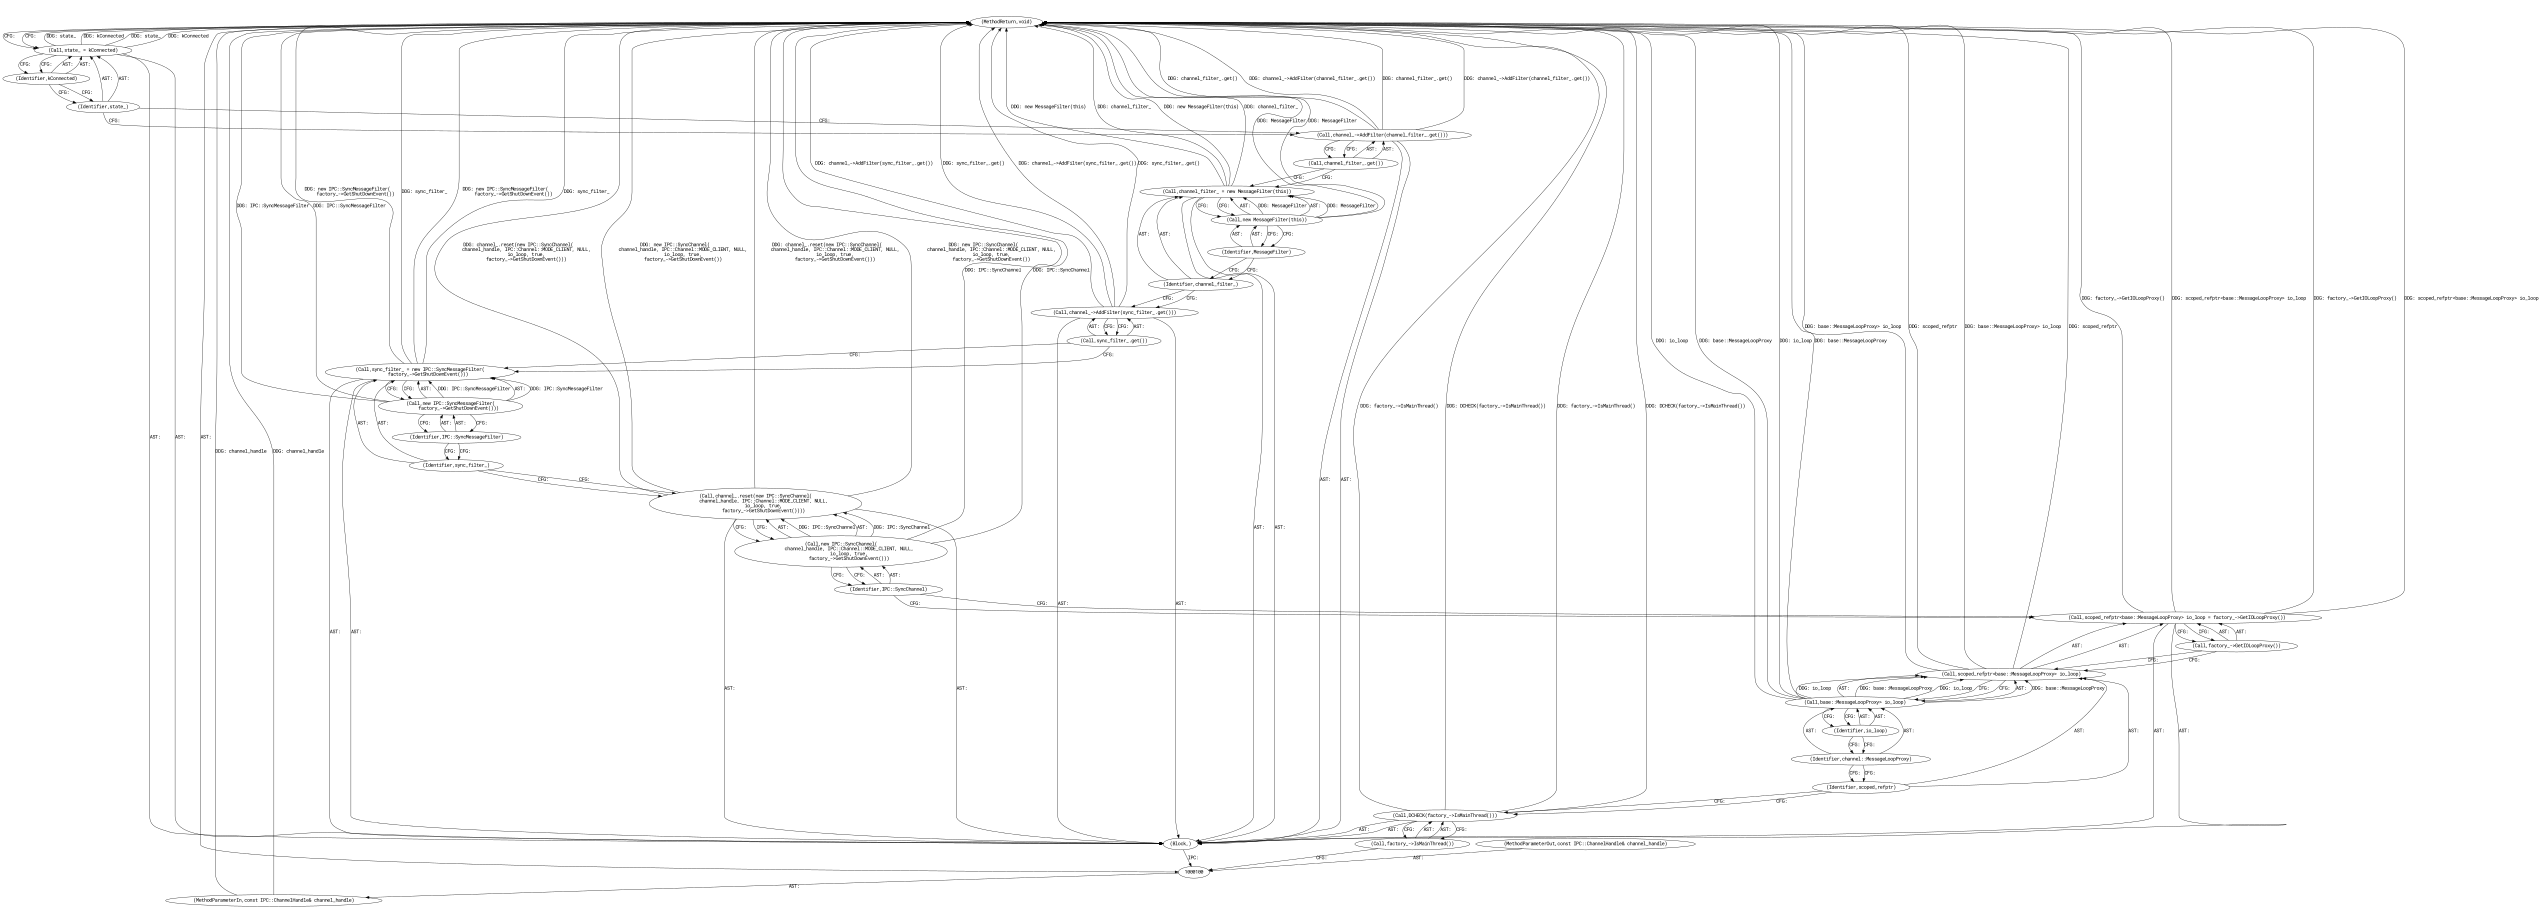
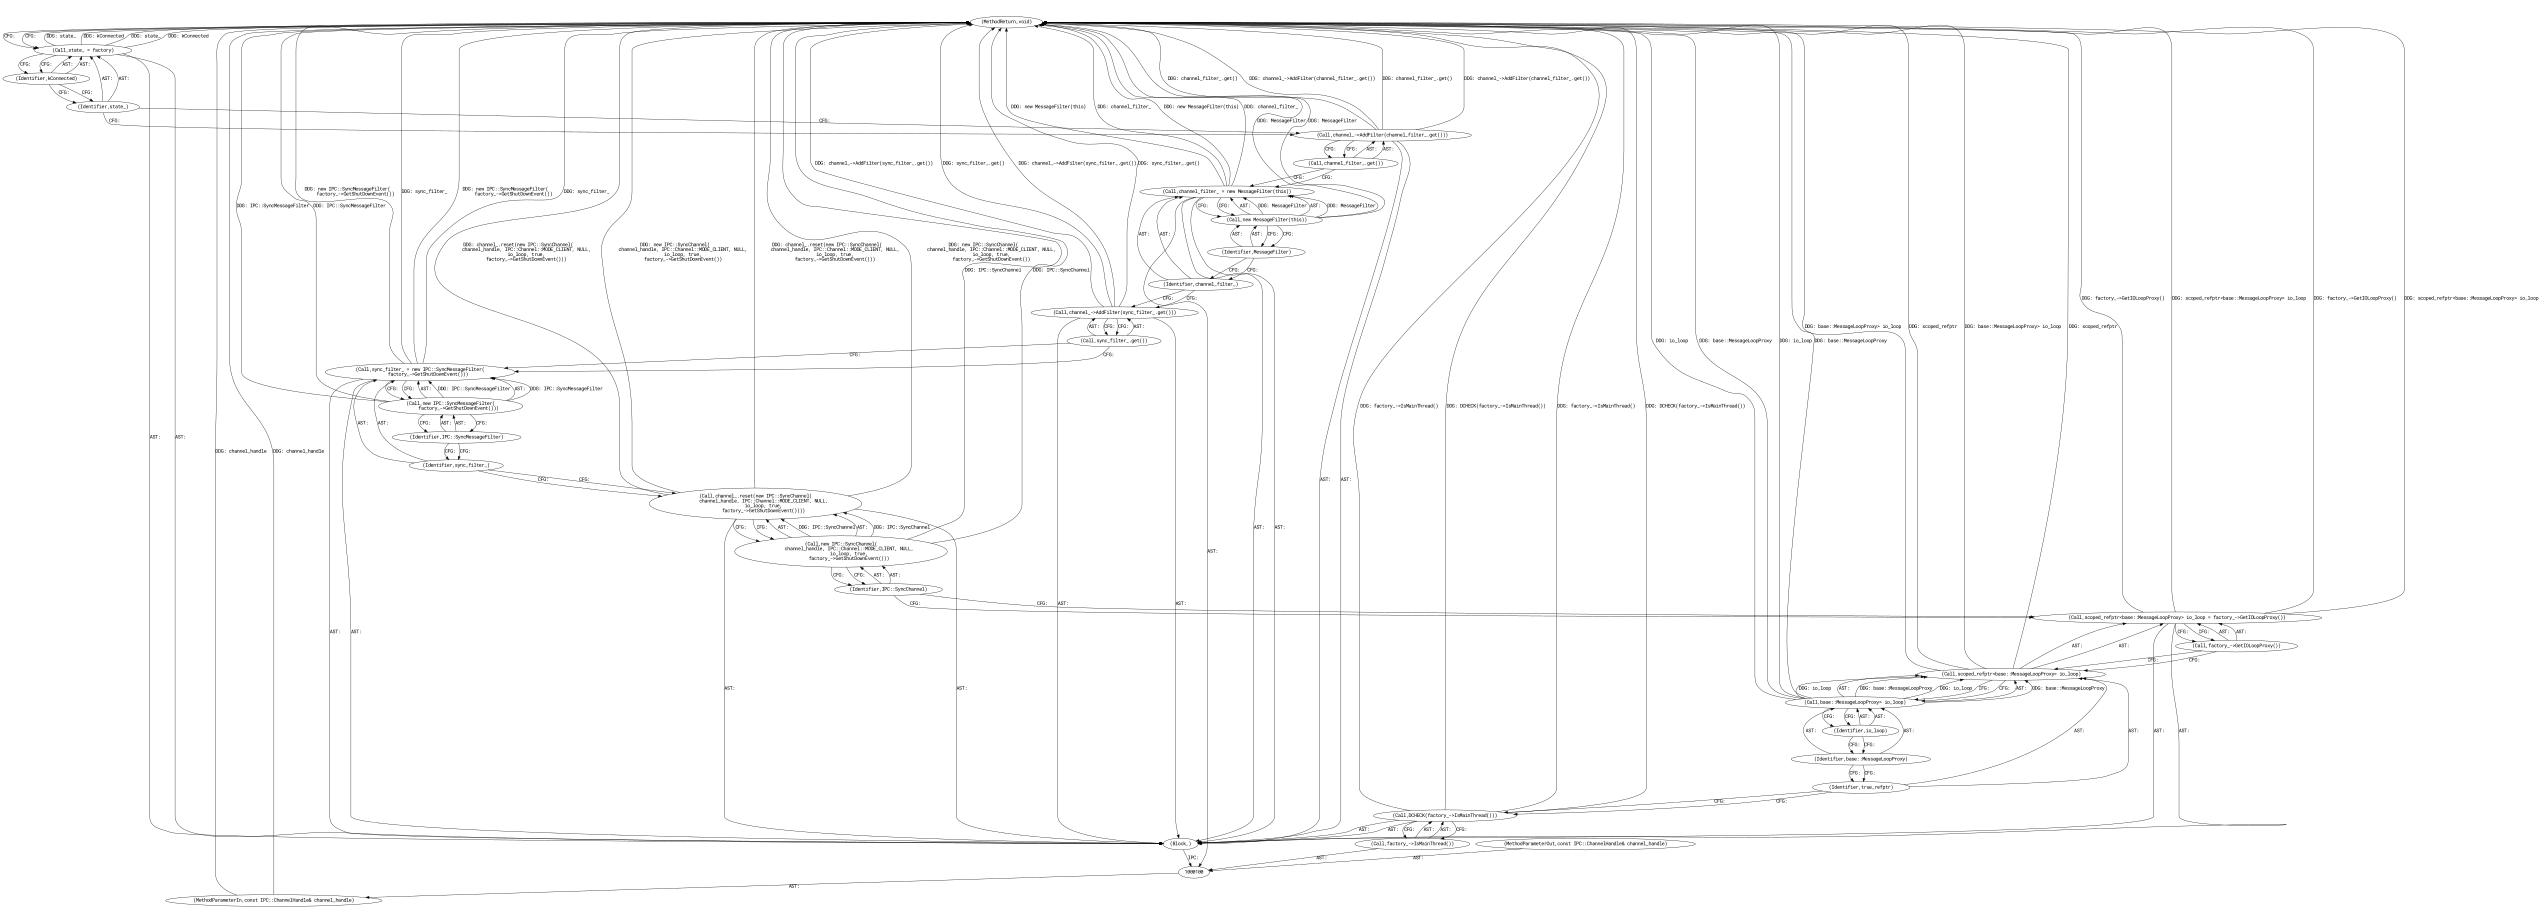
node "(Call,state_ = kConnected)": label "(Call,state_ = kConnected)" -> "(Call,state_ = factory)"
edge "(MethodReturn,void)" -> "1000100": now "(Call,channel_filter_ = new MessageFilter(this))" -> "1000100"
node "(Identifier,channel::MessageLoopProxy)": label "(Identifier,channel::MessageLoopProxy)" -> "(Identifier,base::MessageLoopProxy)"
node "(Identifier,scoped_refptr)": label "(Identifier,scoped_refptr)" -> "(Identifier,true_refptr)"
edge "(Call,factory_->IsMainThread())" -> "1000100": label "CFG: " -> "AST: "
